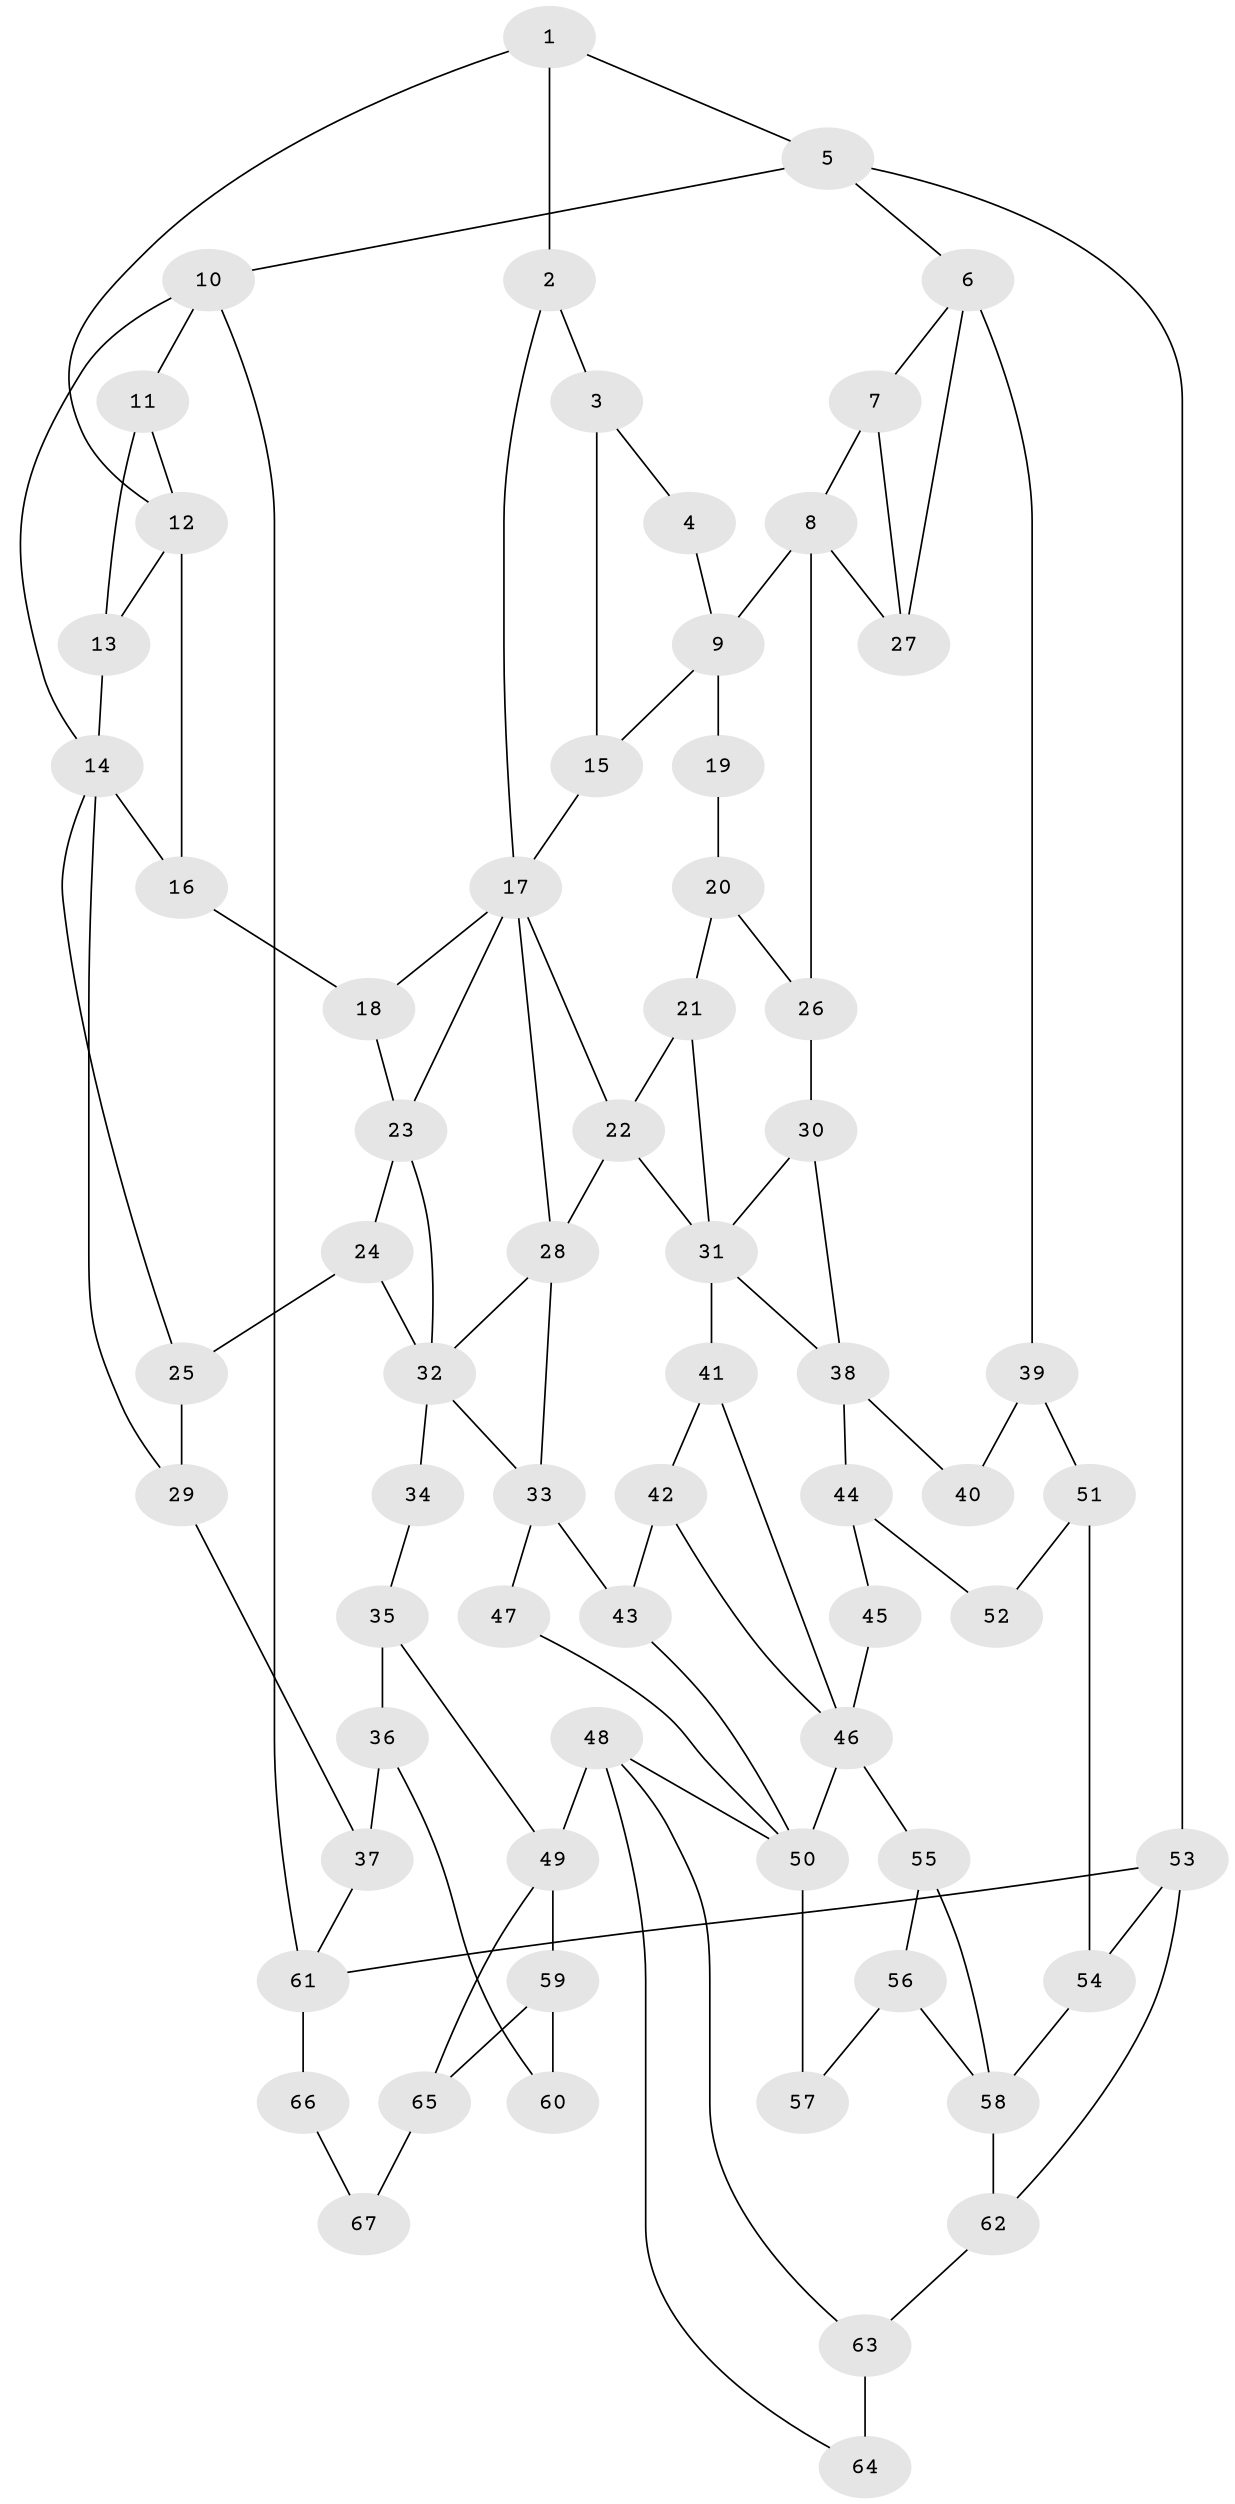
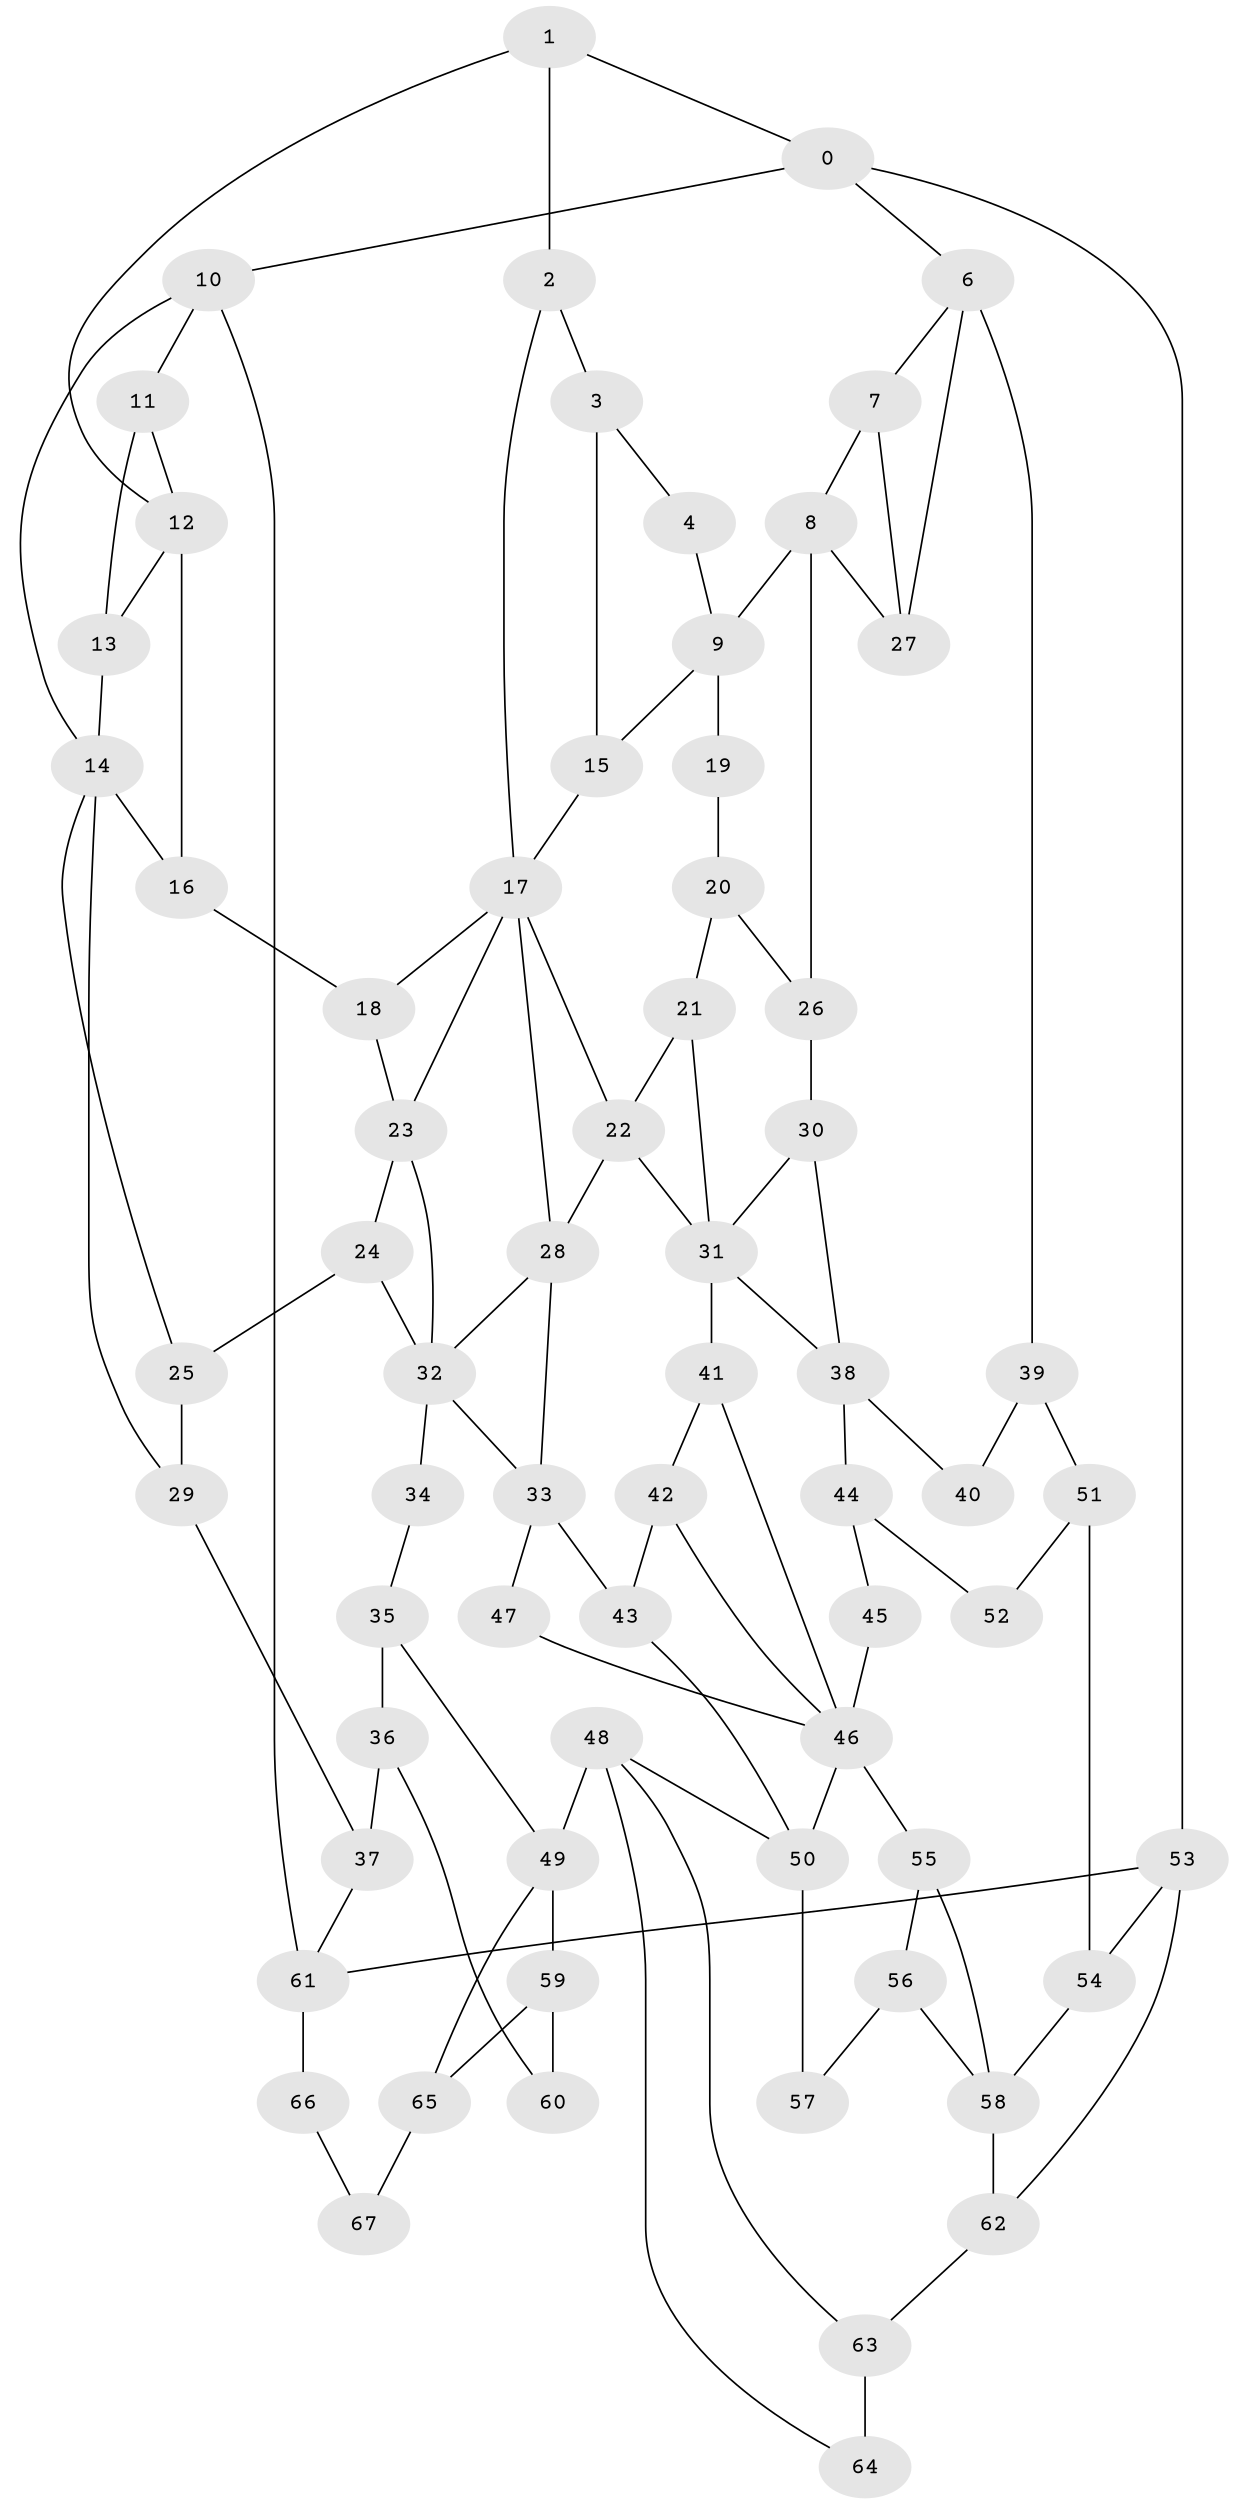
node "5": label "5" -> "0"
edge "47" -- "50": now "47" -- "46"
